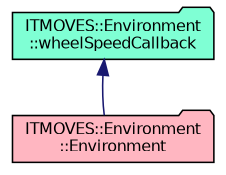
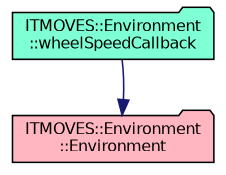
edge "ITMOVES::Environment ::Environment" -> "ITMOVES::Environment ::wheelSpeedCallback": reversed
